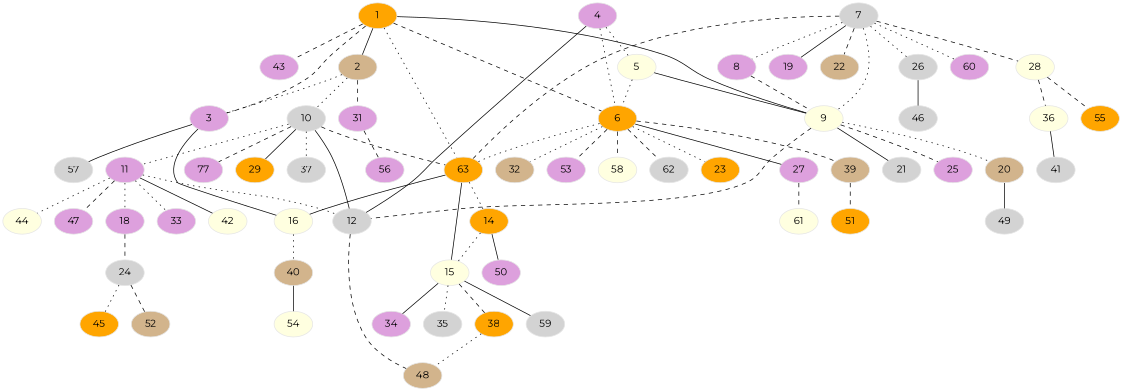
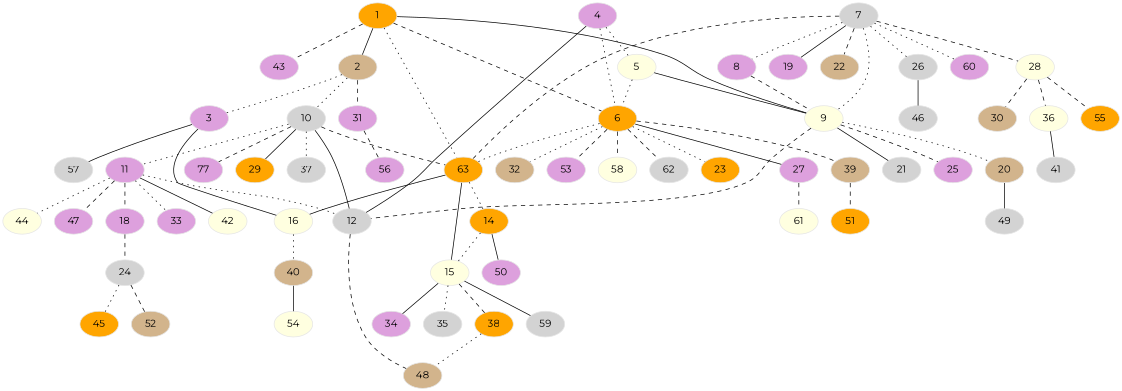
edge "1" -- "3": removed
node "30": added
edge "11" -- "18": style dotted -> dashed
